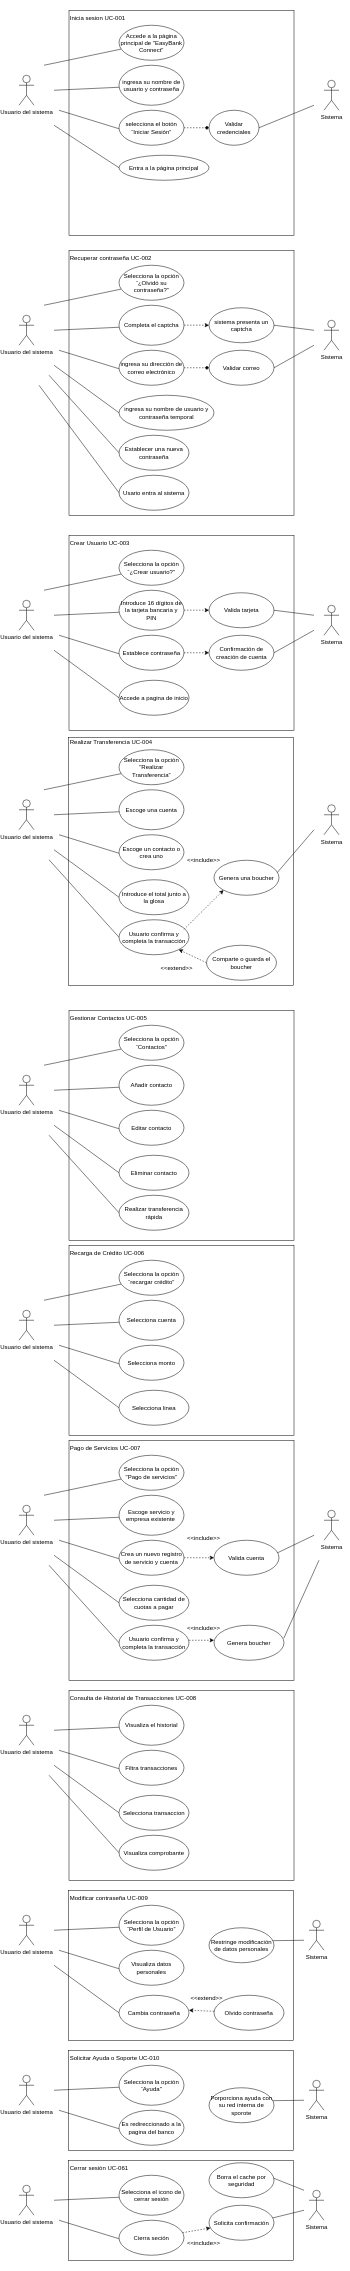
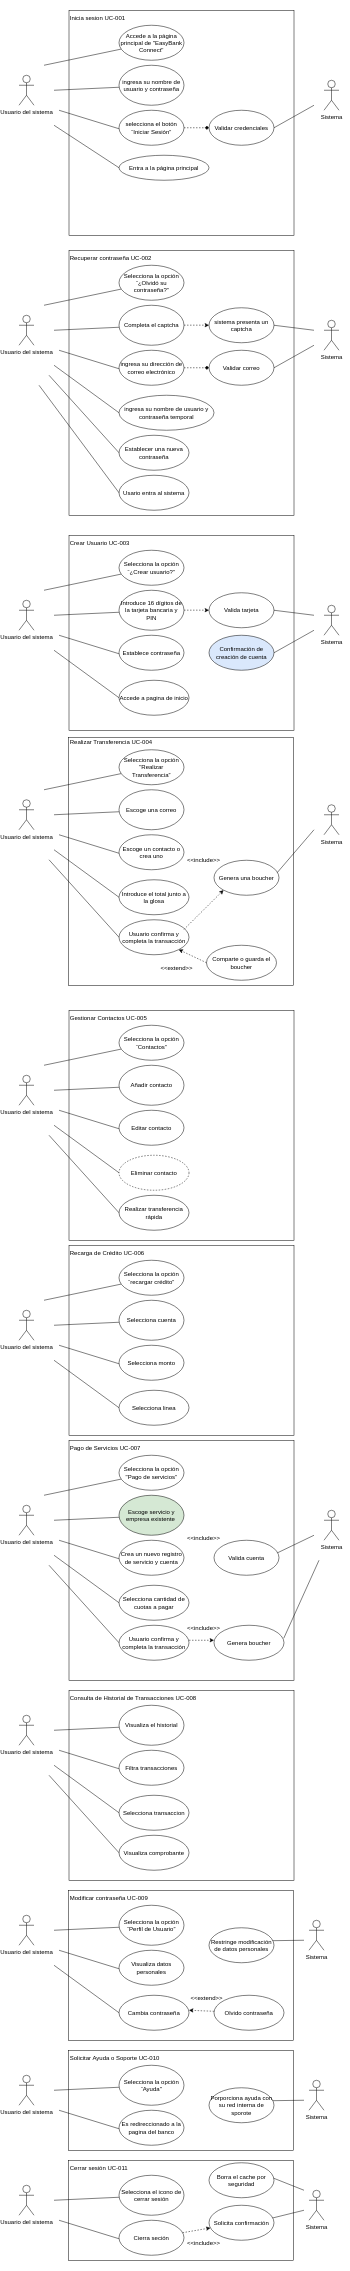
node "Validar credenciales": size 50x35 -> 65x35
edge "Establece contraseña" -> "Confirmación de creación de cuenta": removed
node "Confirmación de creación de cuenta": fillcolor #ffffff -> #dae8fc
node "Escoge una cuenta": label "Escoge una cuenta" -> "Escoge una correo"
node "Eliminar contacto": style solid -> dashed
node "Escoge servicio y empresa existente": fillcolor #ffffff -> #d5e8d4
edge "Crea un nuevo registro de servicio y cuenta" -> "Valida cuenta": removed
node "Cerrar sesión UC-061": label "Cerrar sesión UC-061" -> "Cerrar sesión UC-011"
